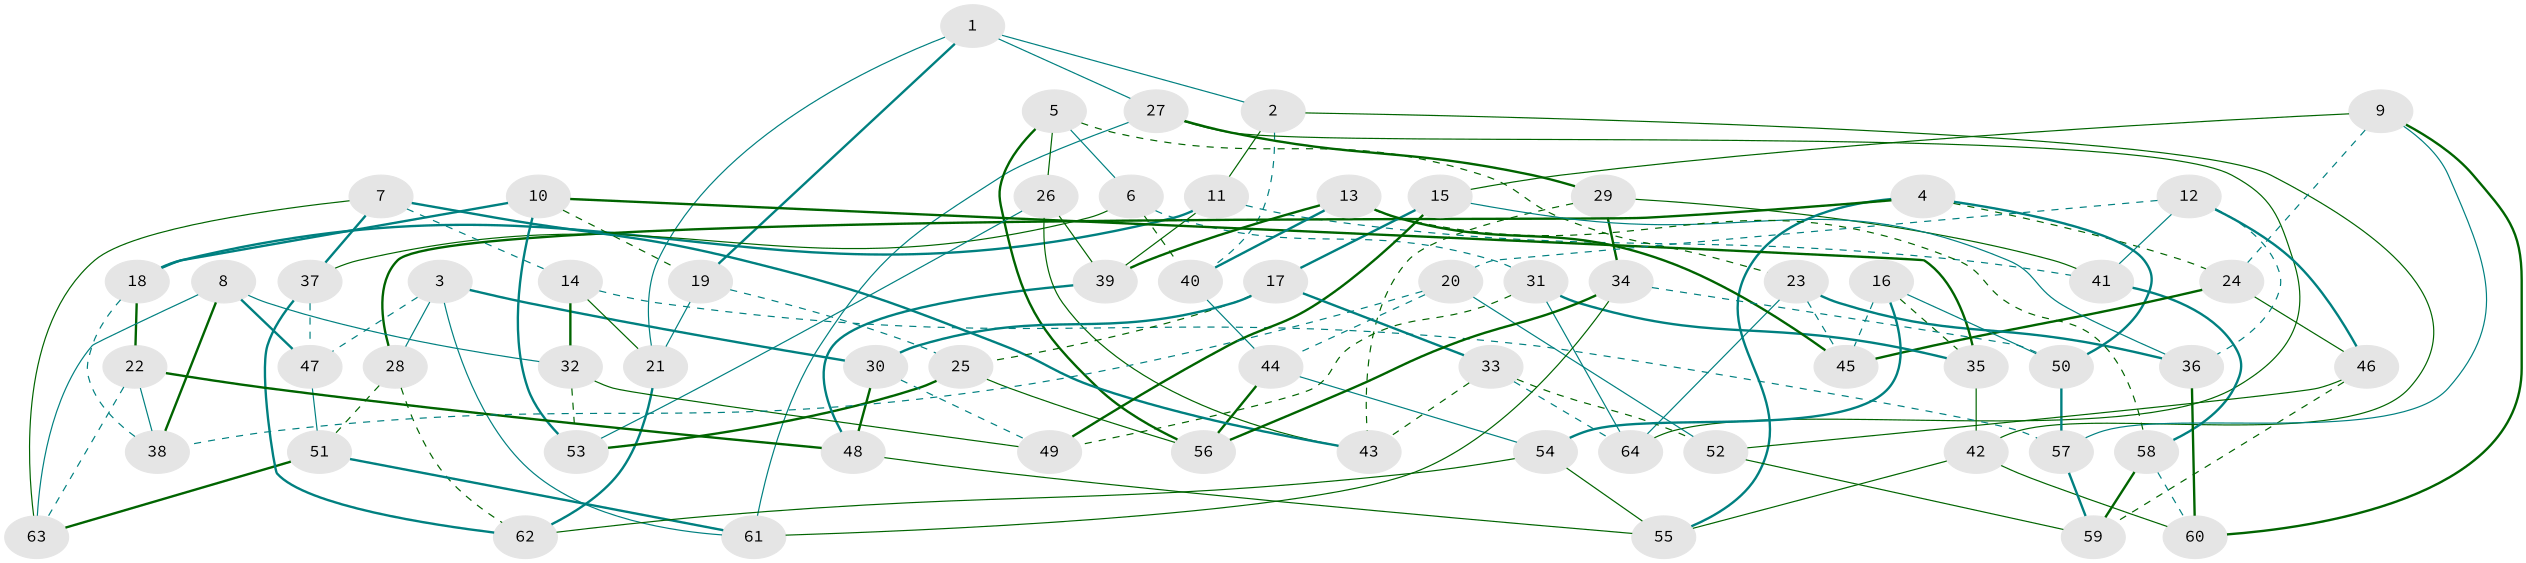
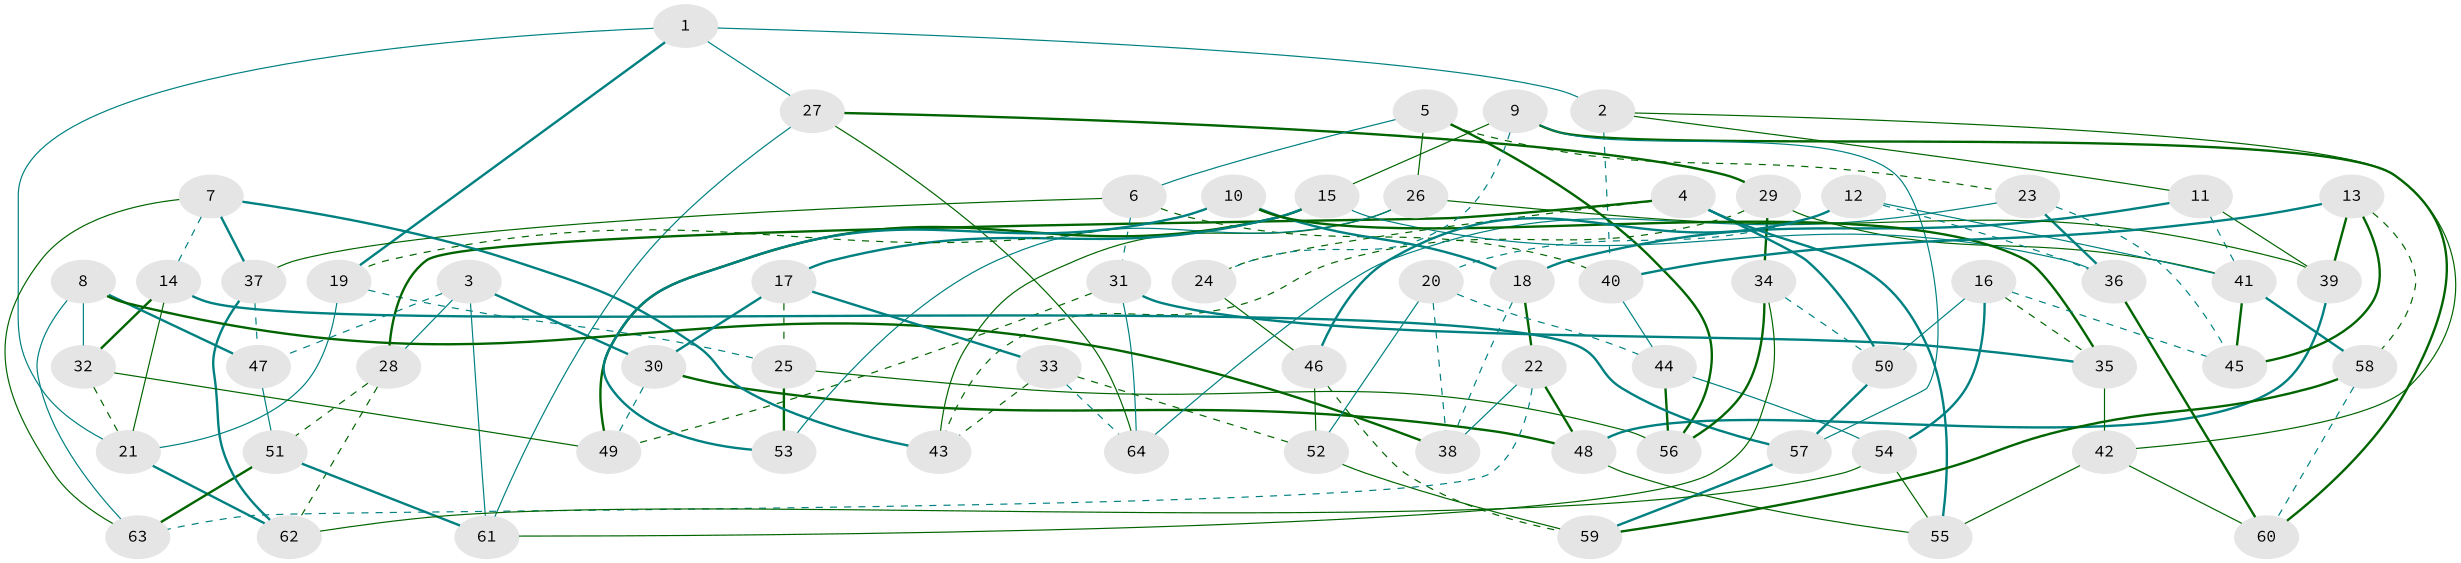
edge "24" -- "45": now "41" -- "45"
edge "14" -- "57": style dashed -> bold
edge "32" -- "53": now "32" -- "21"
